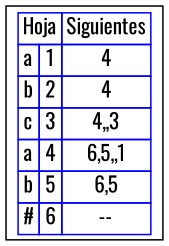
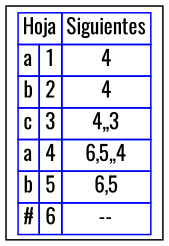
node "Hoja": text "6,5,,1" -> "6,5,,4"
